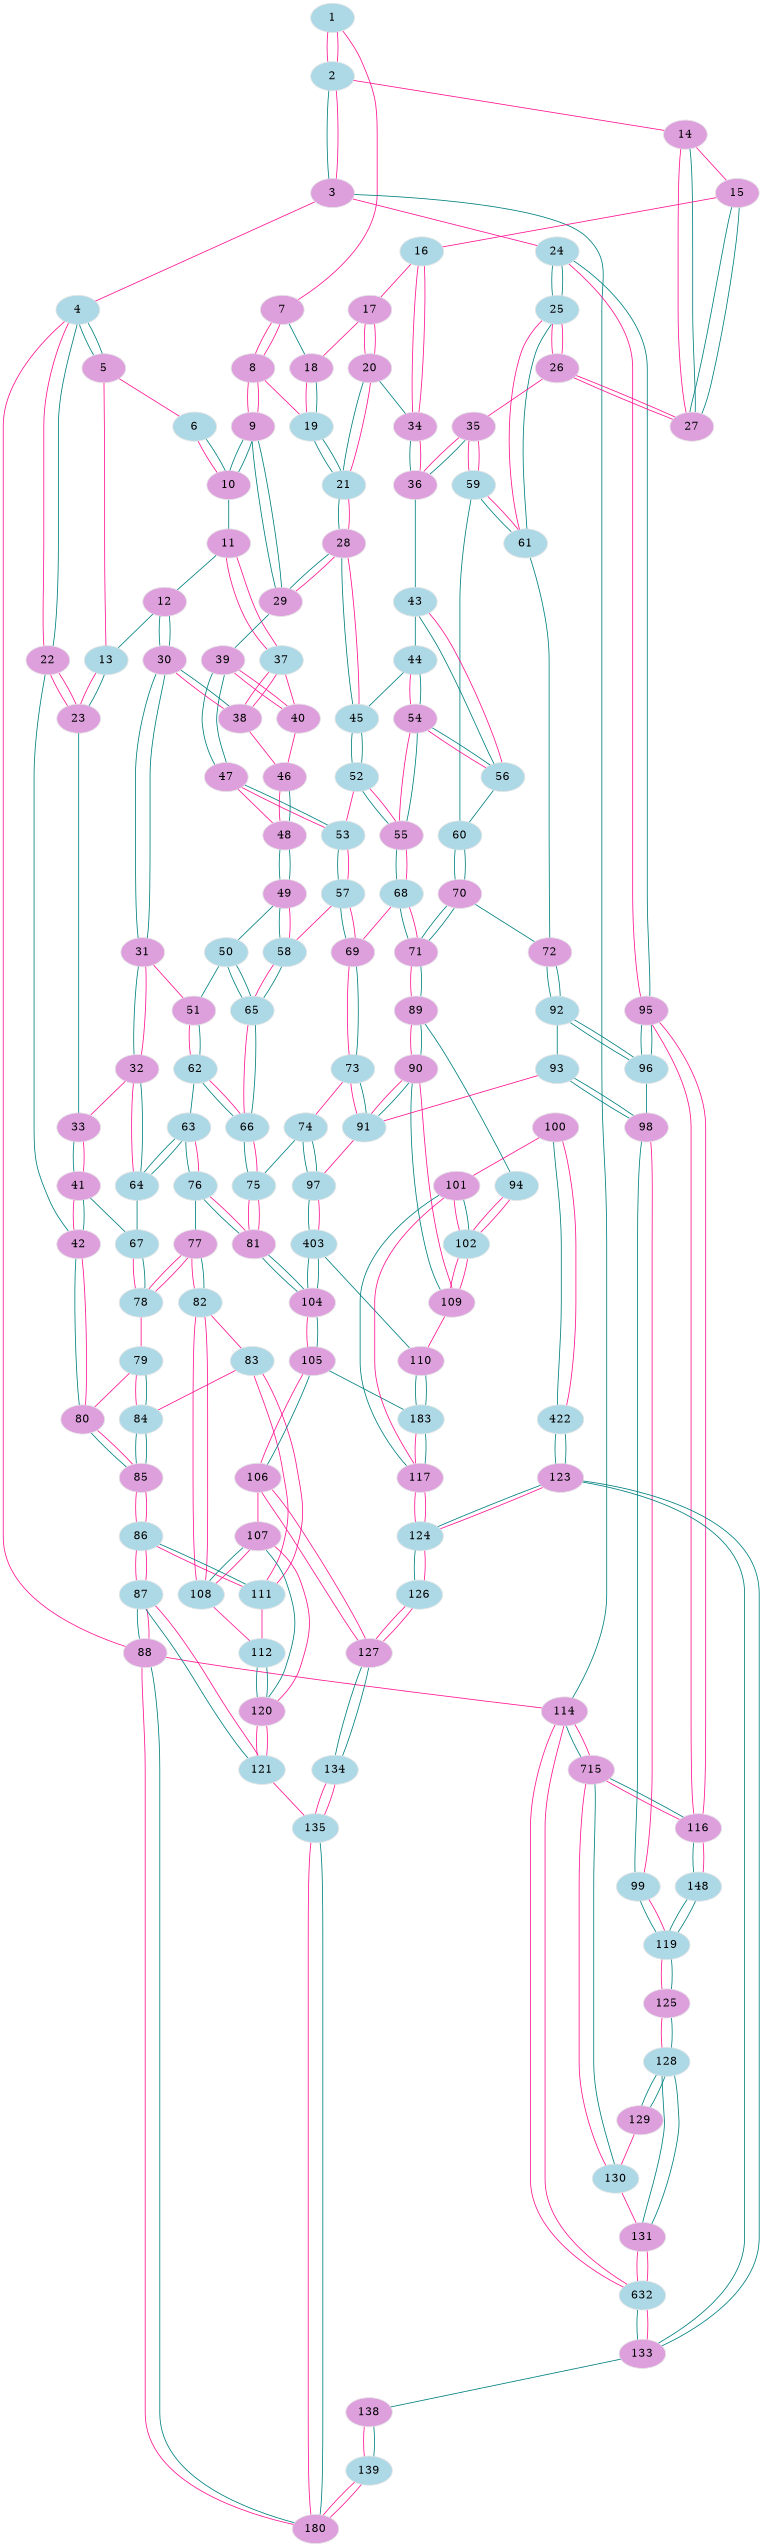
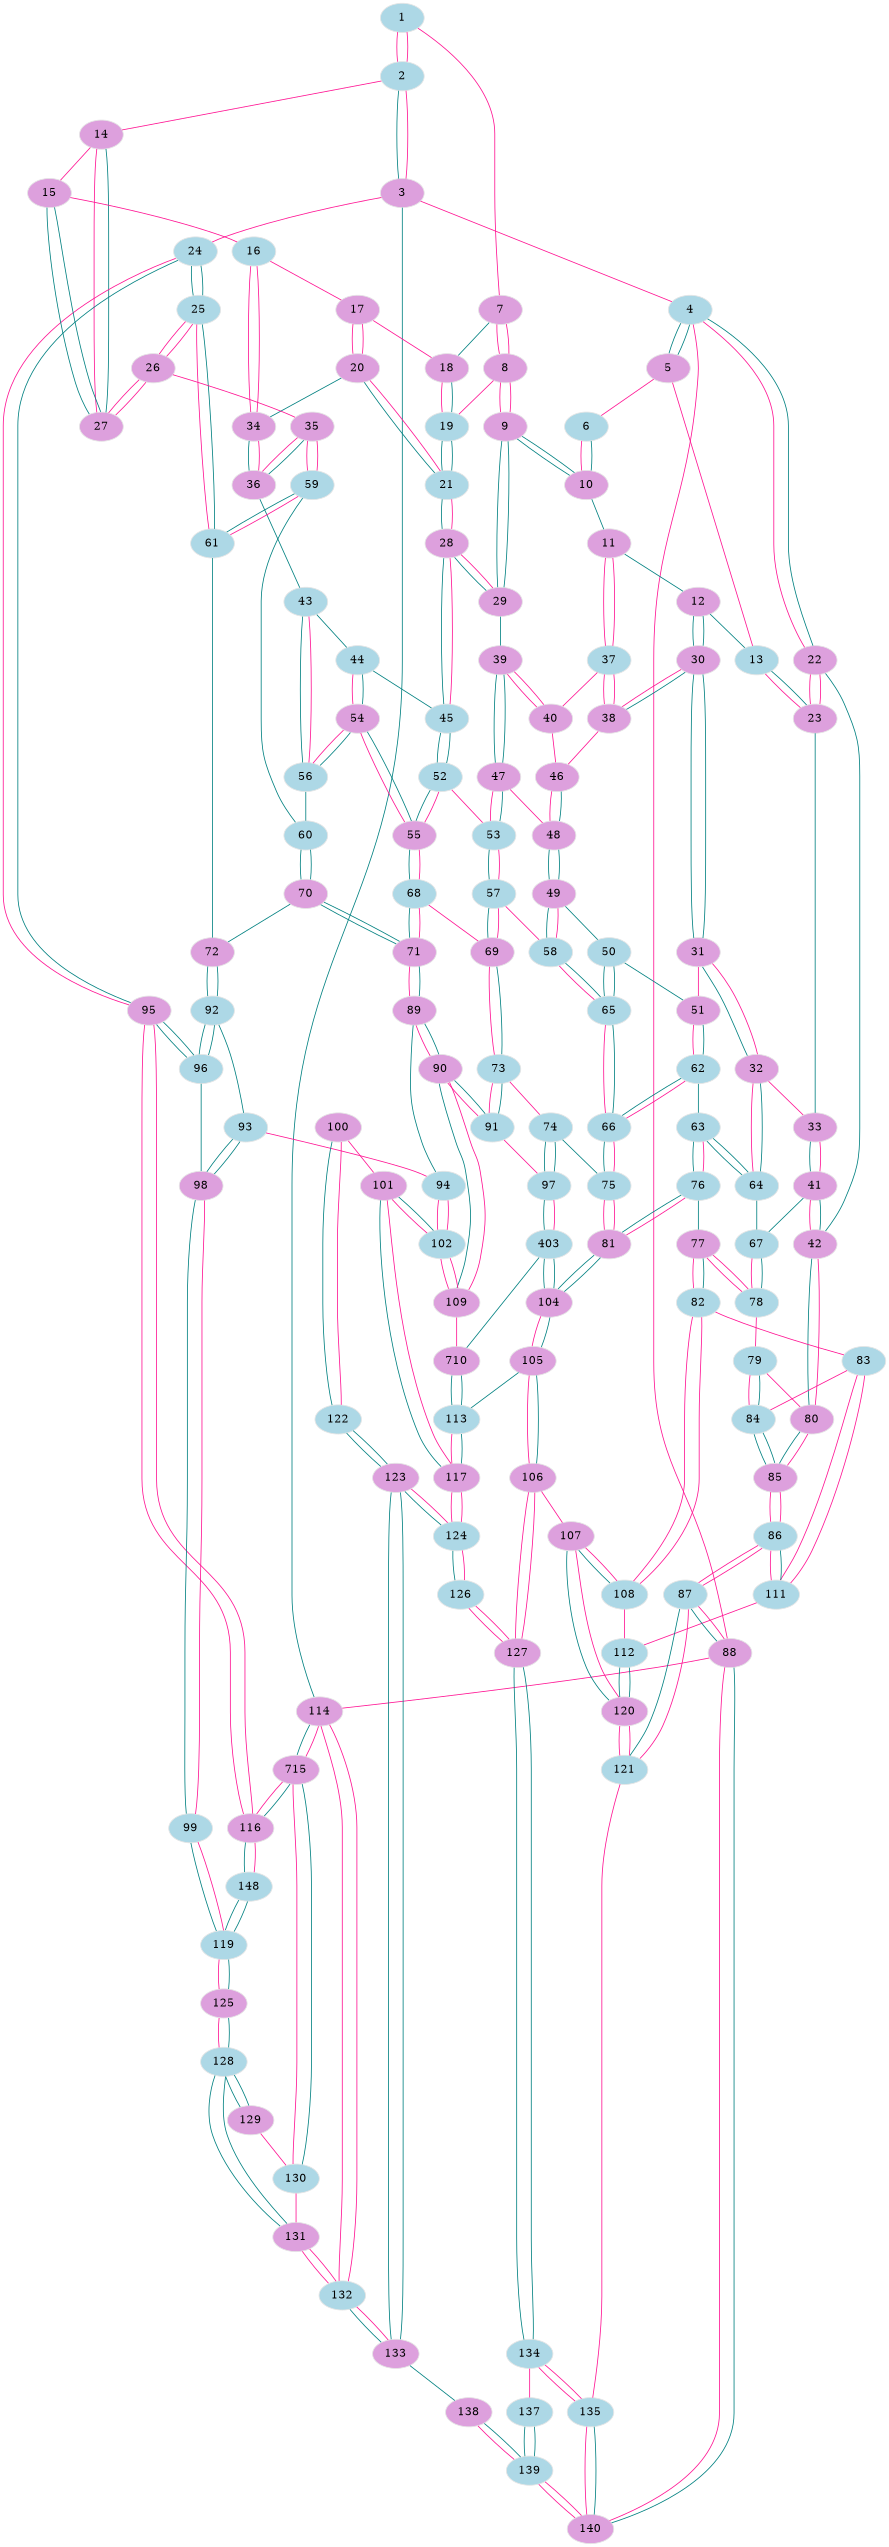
edge "93" -- "91": now "93" -- "94"
node "110": label "110" -> "710"
node "183": label "183" -> "113"
node "422": label "422" -> "122"
node "632": label "632" -> "132"
node "137": added
node "180": label "180" -> "140"
